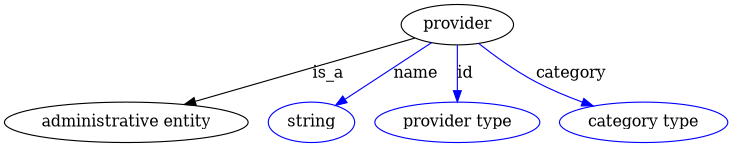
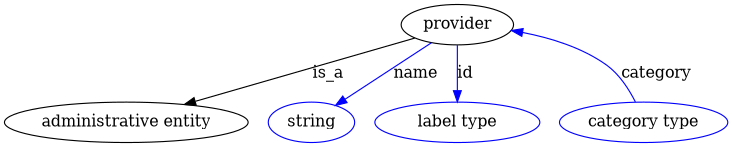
edge "provider" -> "category type": reversed
node "provider type": label "provider type" -> "label type"
